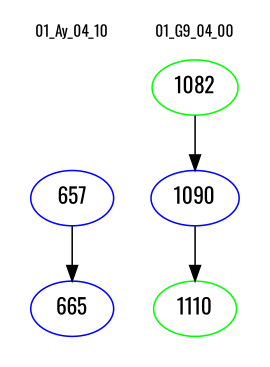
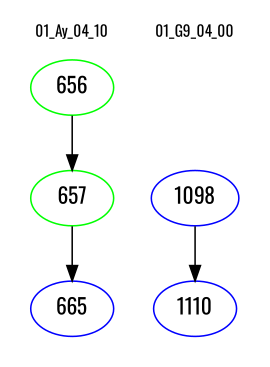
node "656": added
node "1082": removed
node "657": color blue -> green
node "1090": label "1090" -> "1098"
node "1110": color green -> blue
